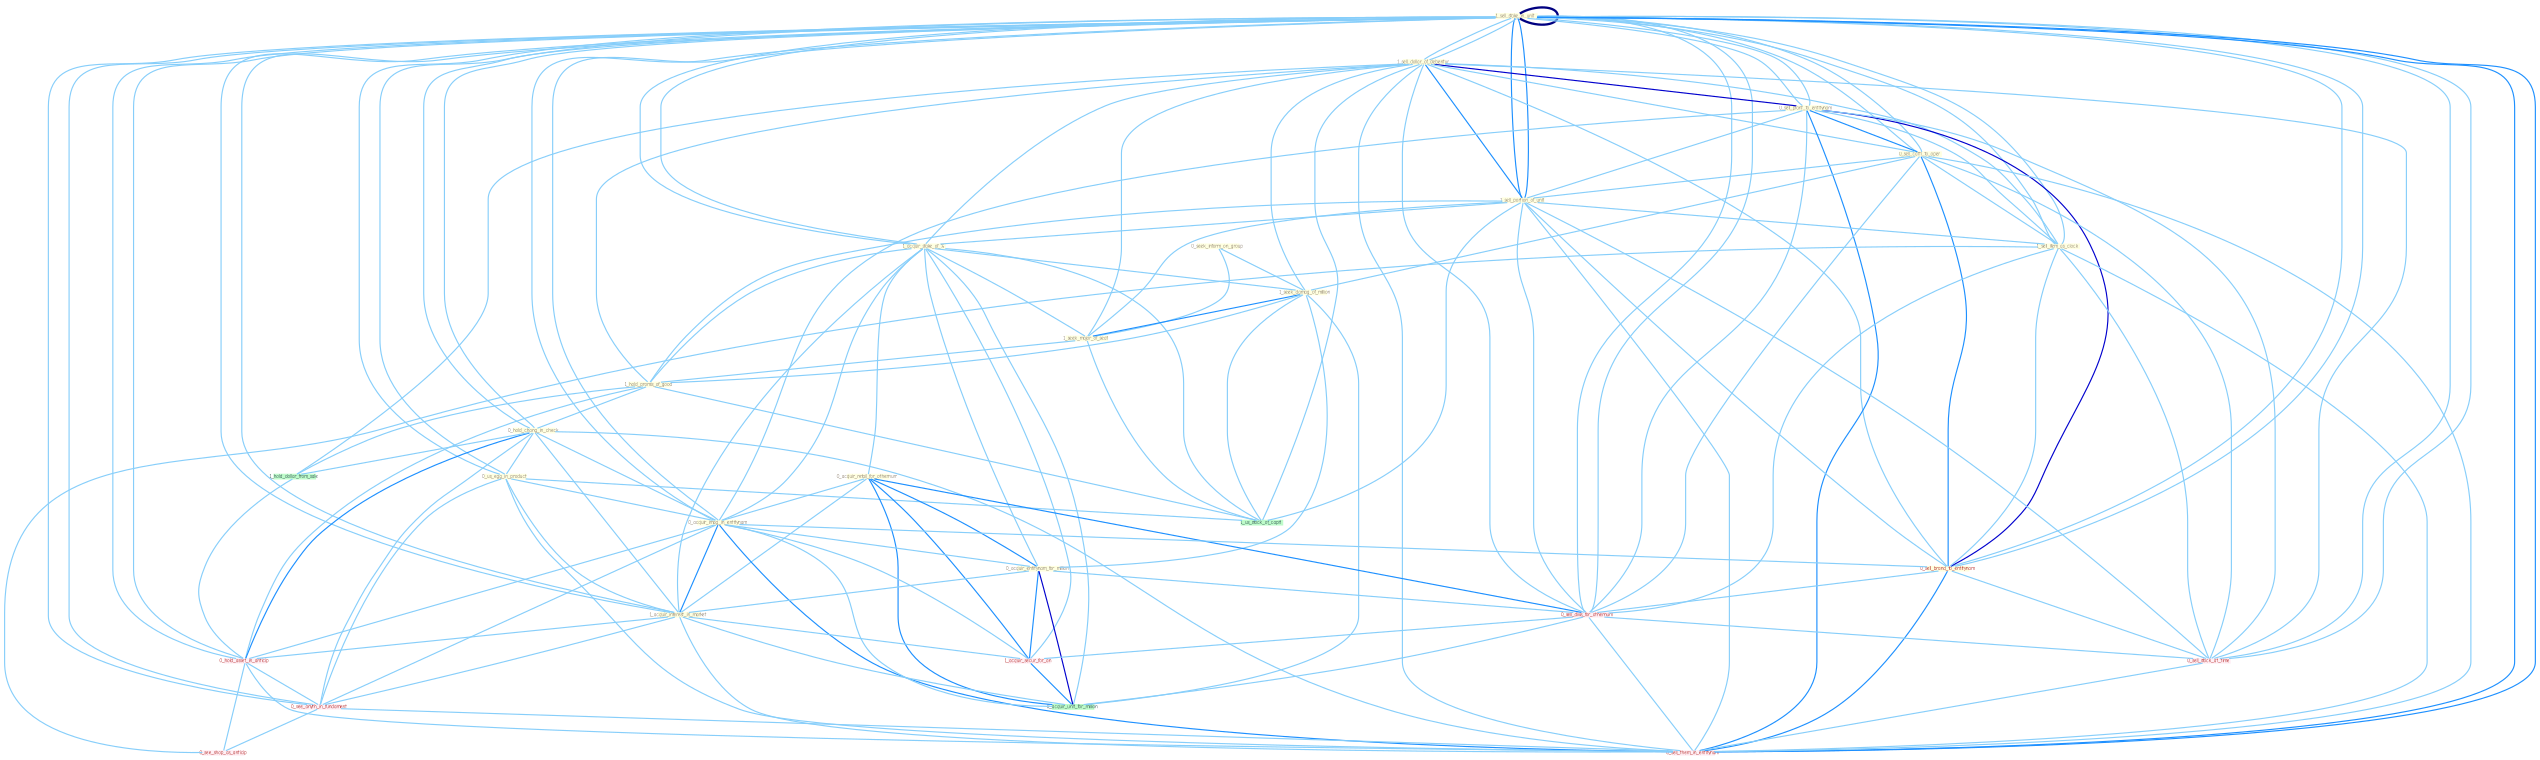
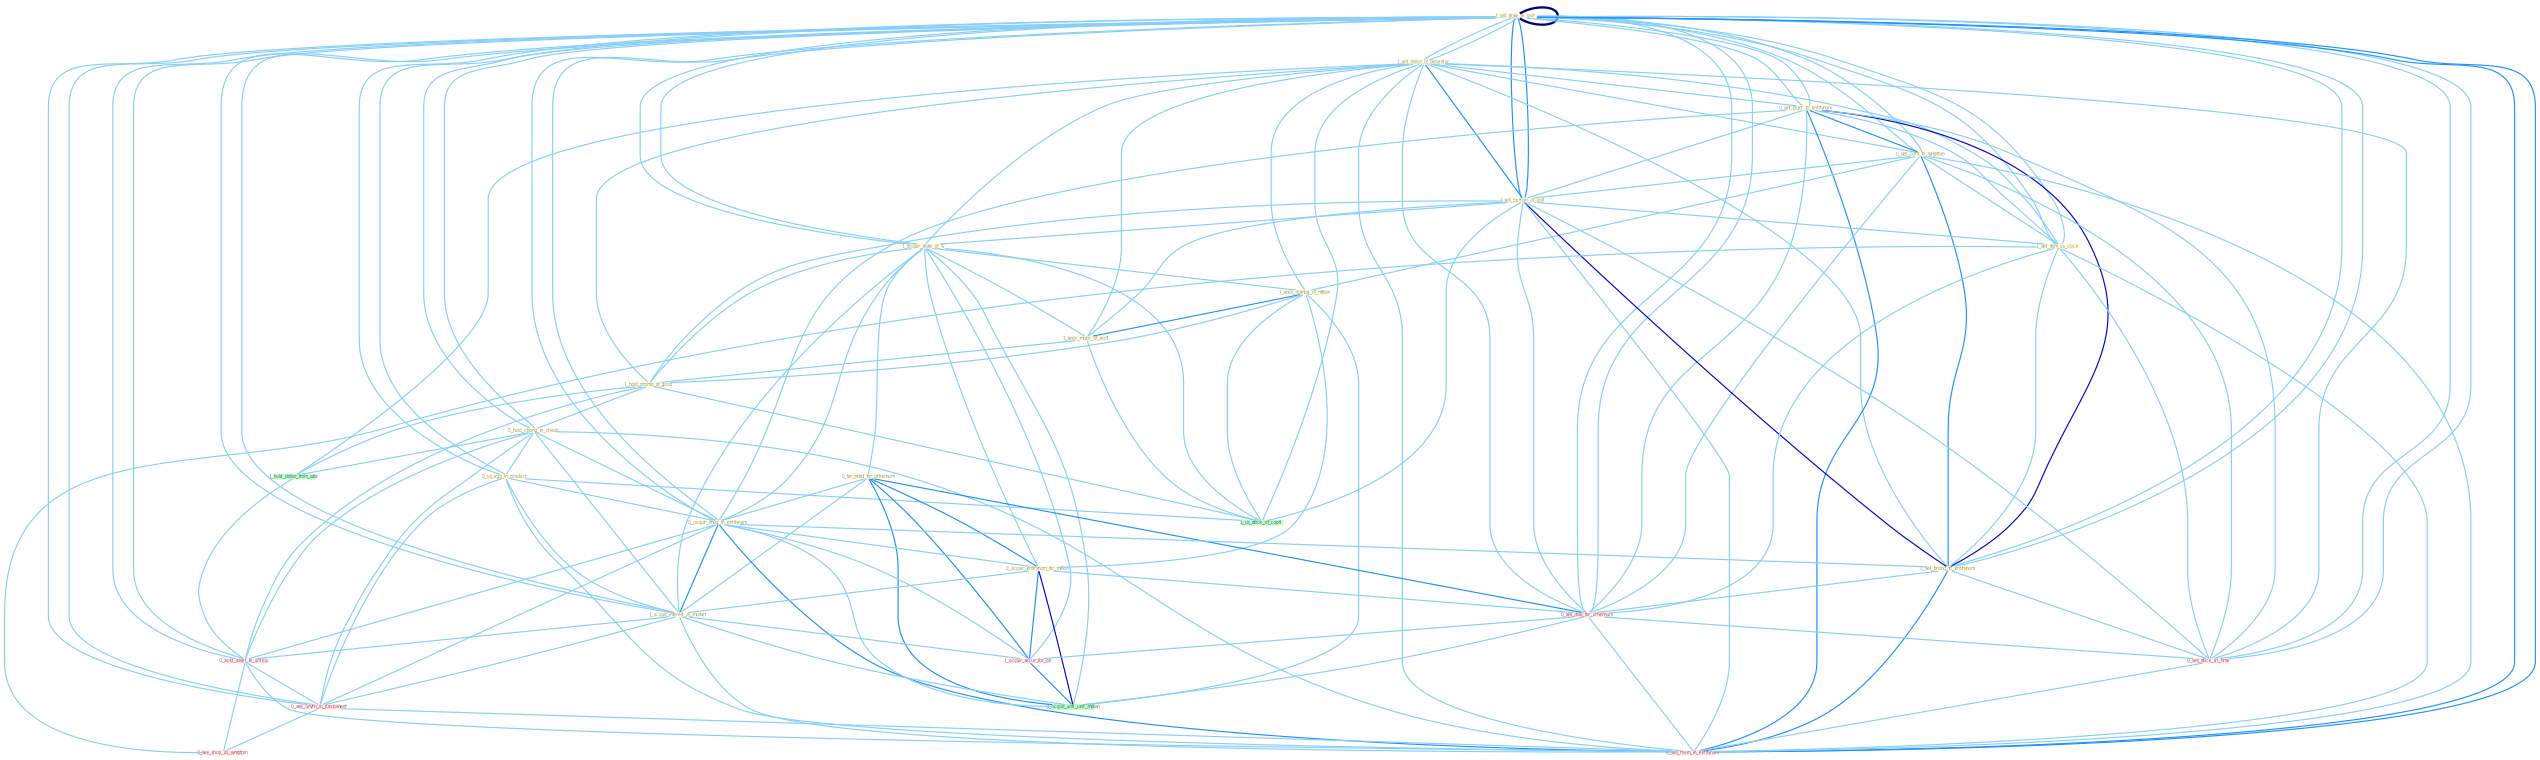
edge "1_sell_dollar_of_debentur" -- "0_sell_plant_to_entitynam": color #0000cd -> #87cefa
node "0_sell_cattl_to_oper": label "0_sell_cattl_to_oper" -> "0_sell_cattl_to_symptom"
node "0_seek_inform_on_group": removed
edge "1_sell_portion_of_unit" -- "0_sell_brand_to_entitynam": color #87cefa -> #0000cd
node "0_acquir_retail_for_othernum": label "0_acquir_retail_for_othernum" -> "0_for_retail_for_othernum"
edge "0_hold_chang_in_check" -- "0_hold_asset_in_anticip": color #1e90ff -> #87cefa
node "0_sell_brand_to_entitynam": fontcolor #b22222 -> #8b7d6b
node "0_acquir_unit_for_million": label "0_acquir_unit_for_million" -> "0_acquir_unit_unit_million"
node "0_see_shop_as_anticip": label "0_see_shop_as_anticip" -> "0_see_shop_as_symptom"
